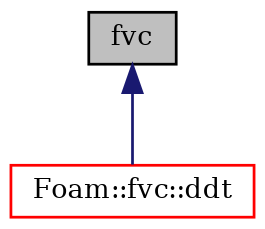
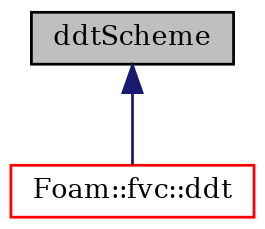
node "fvc": label "fvc" -> "ddtScheme"
